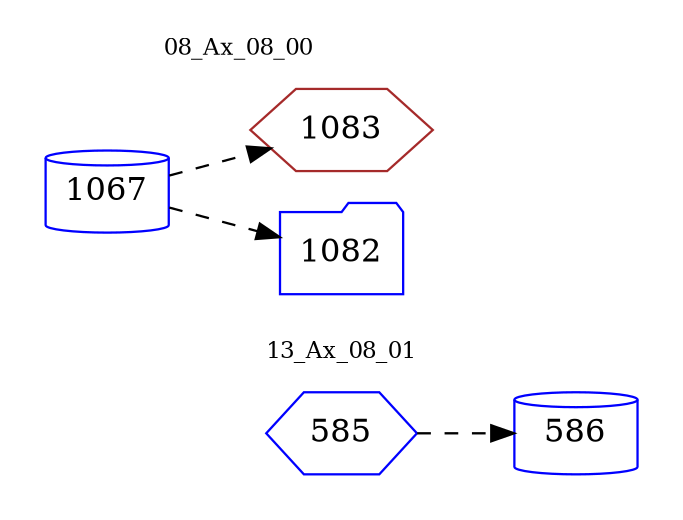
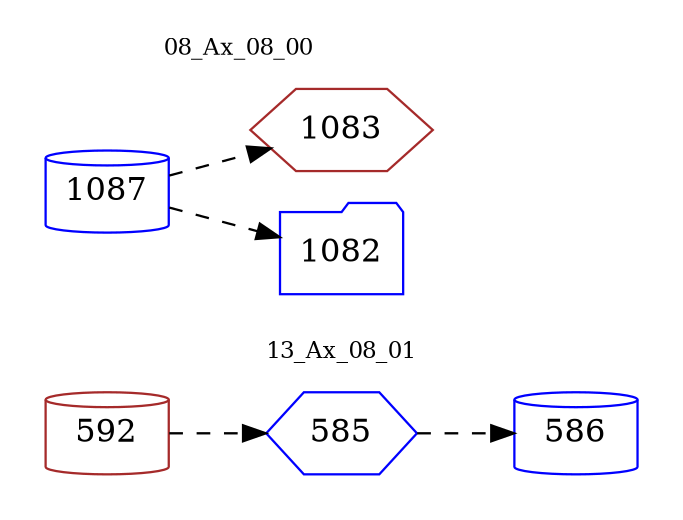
node "1067": label "1067" -> "1087"
node "592": added
